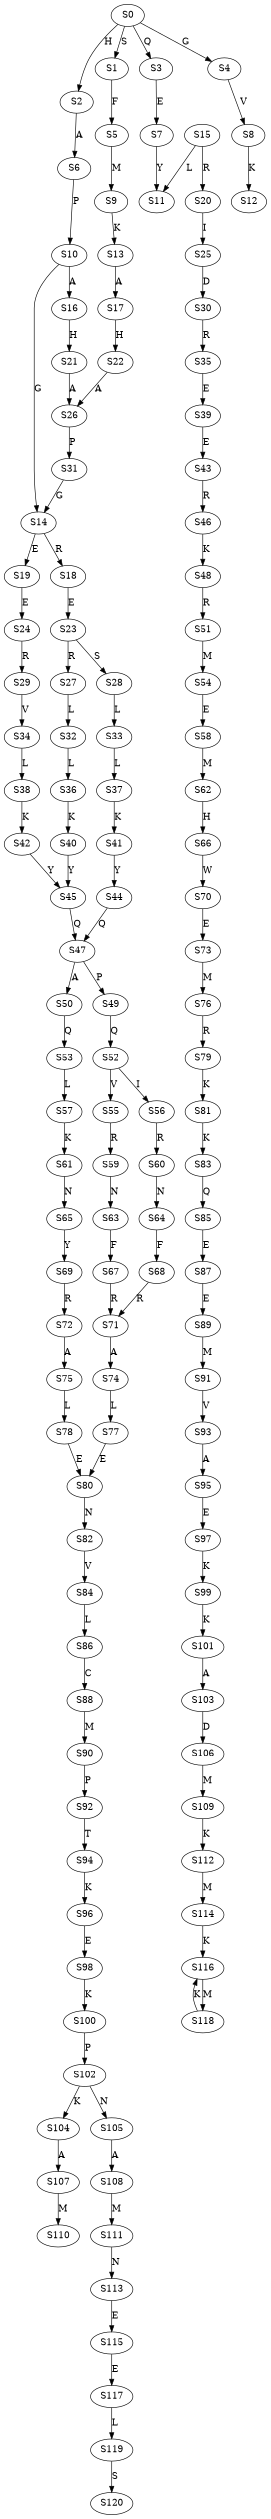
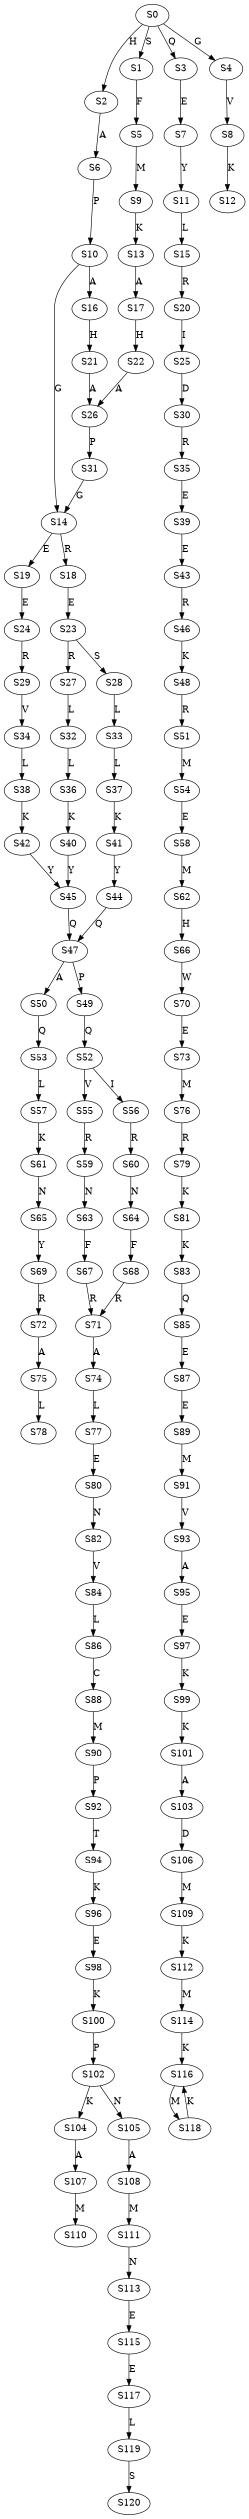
edge "S15" -> "S11": reversed
edge "S78" -> "S80": removed, label "E"
